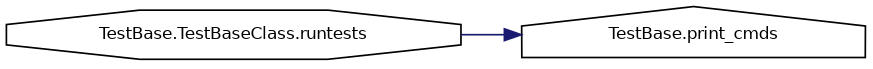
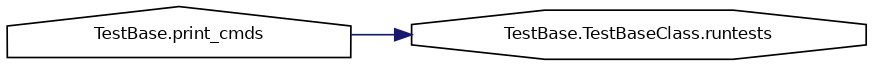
edge "TestBase.TestBaseClass.runtests" -> "TestBase.print_cmds": reversed
